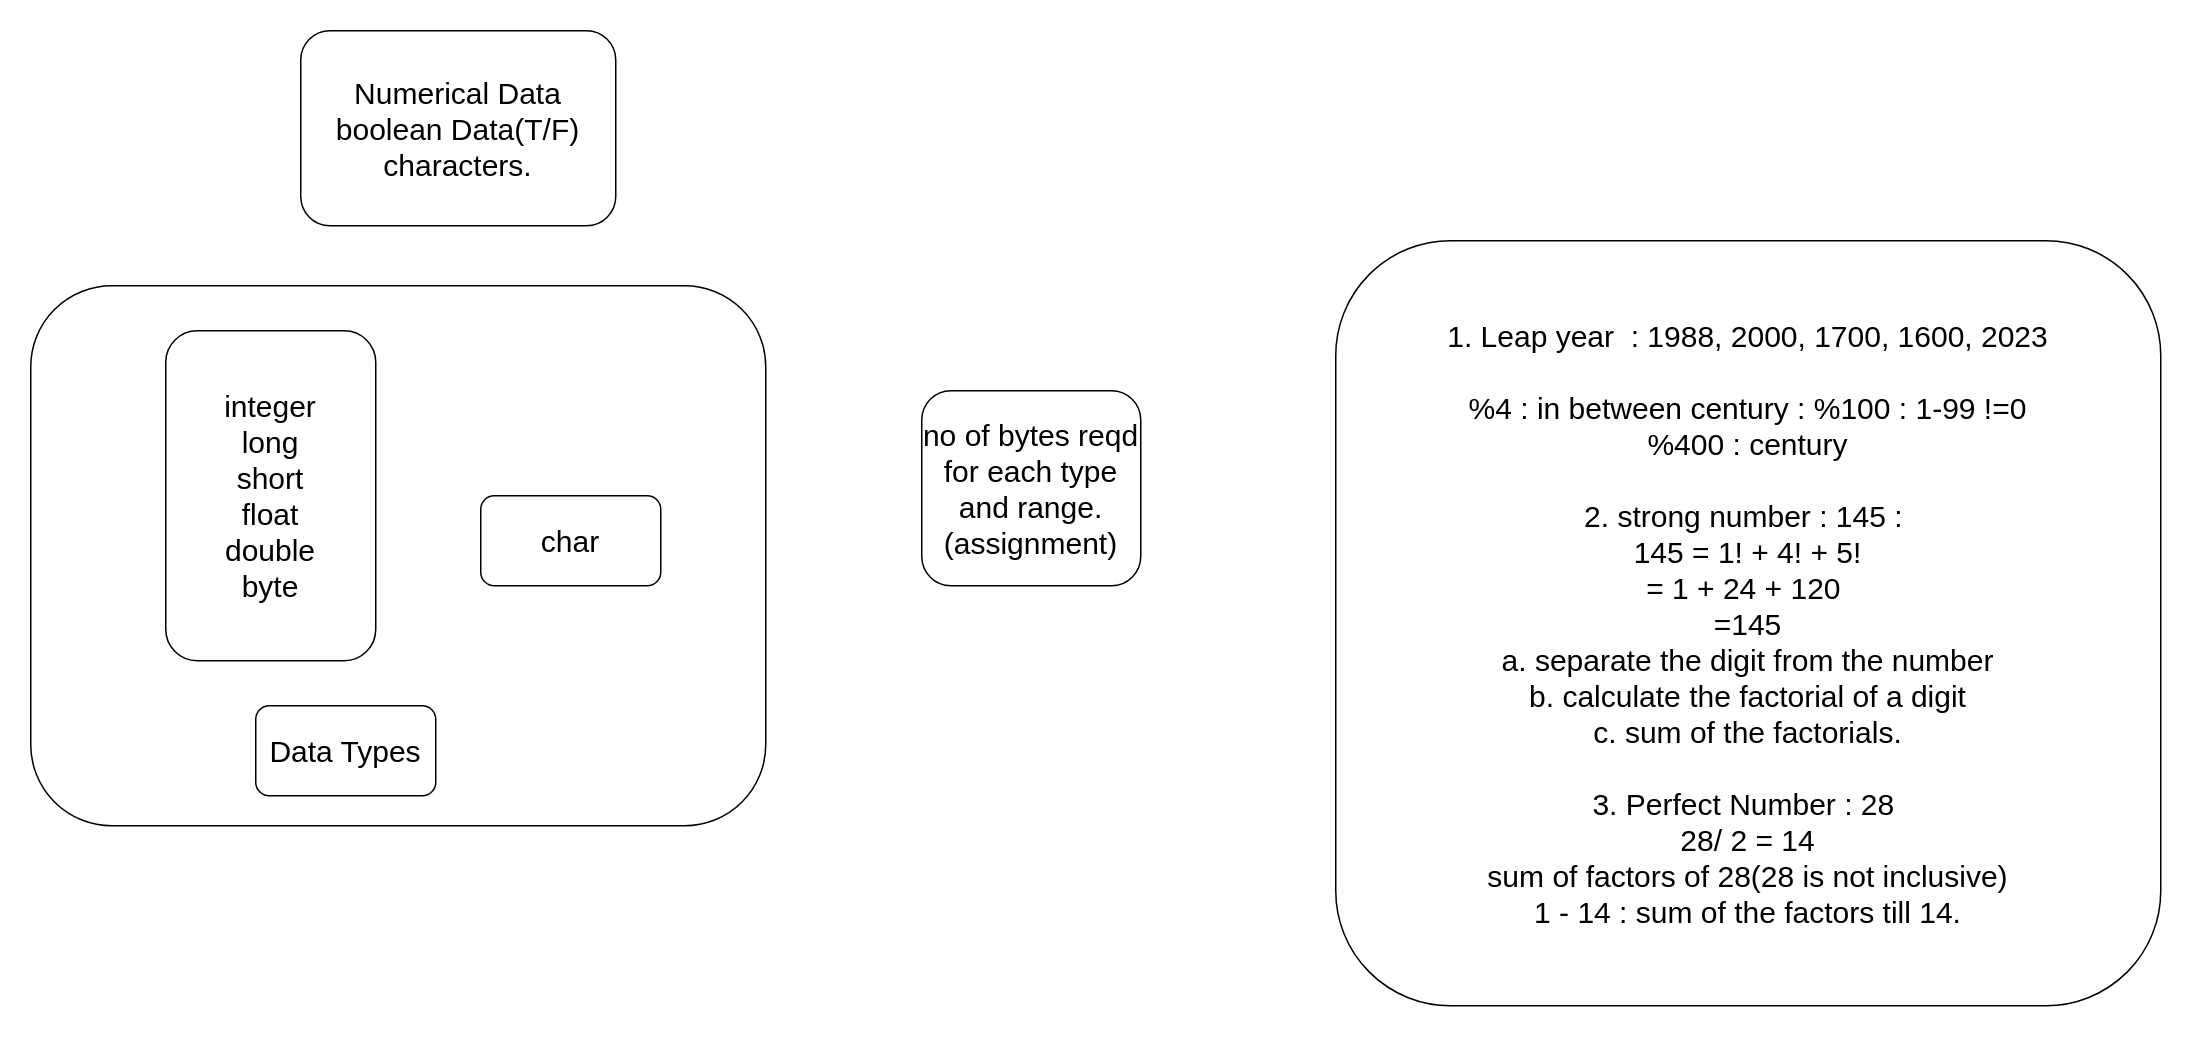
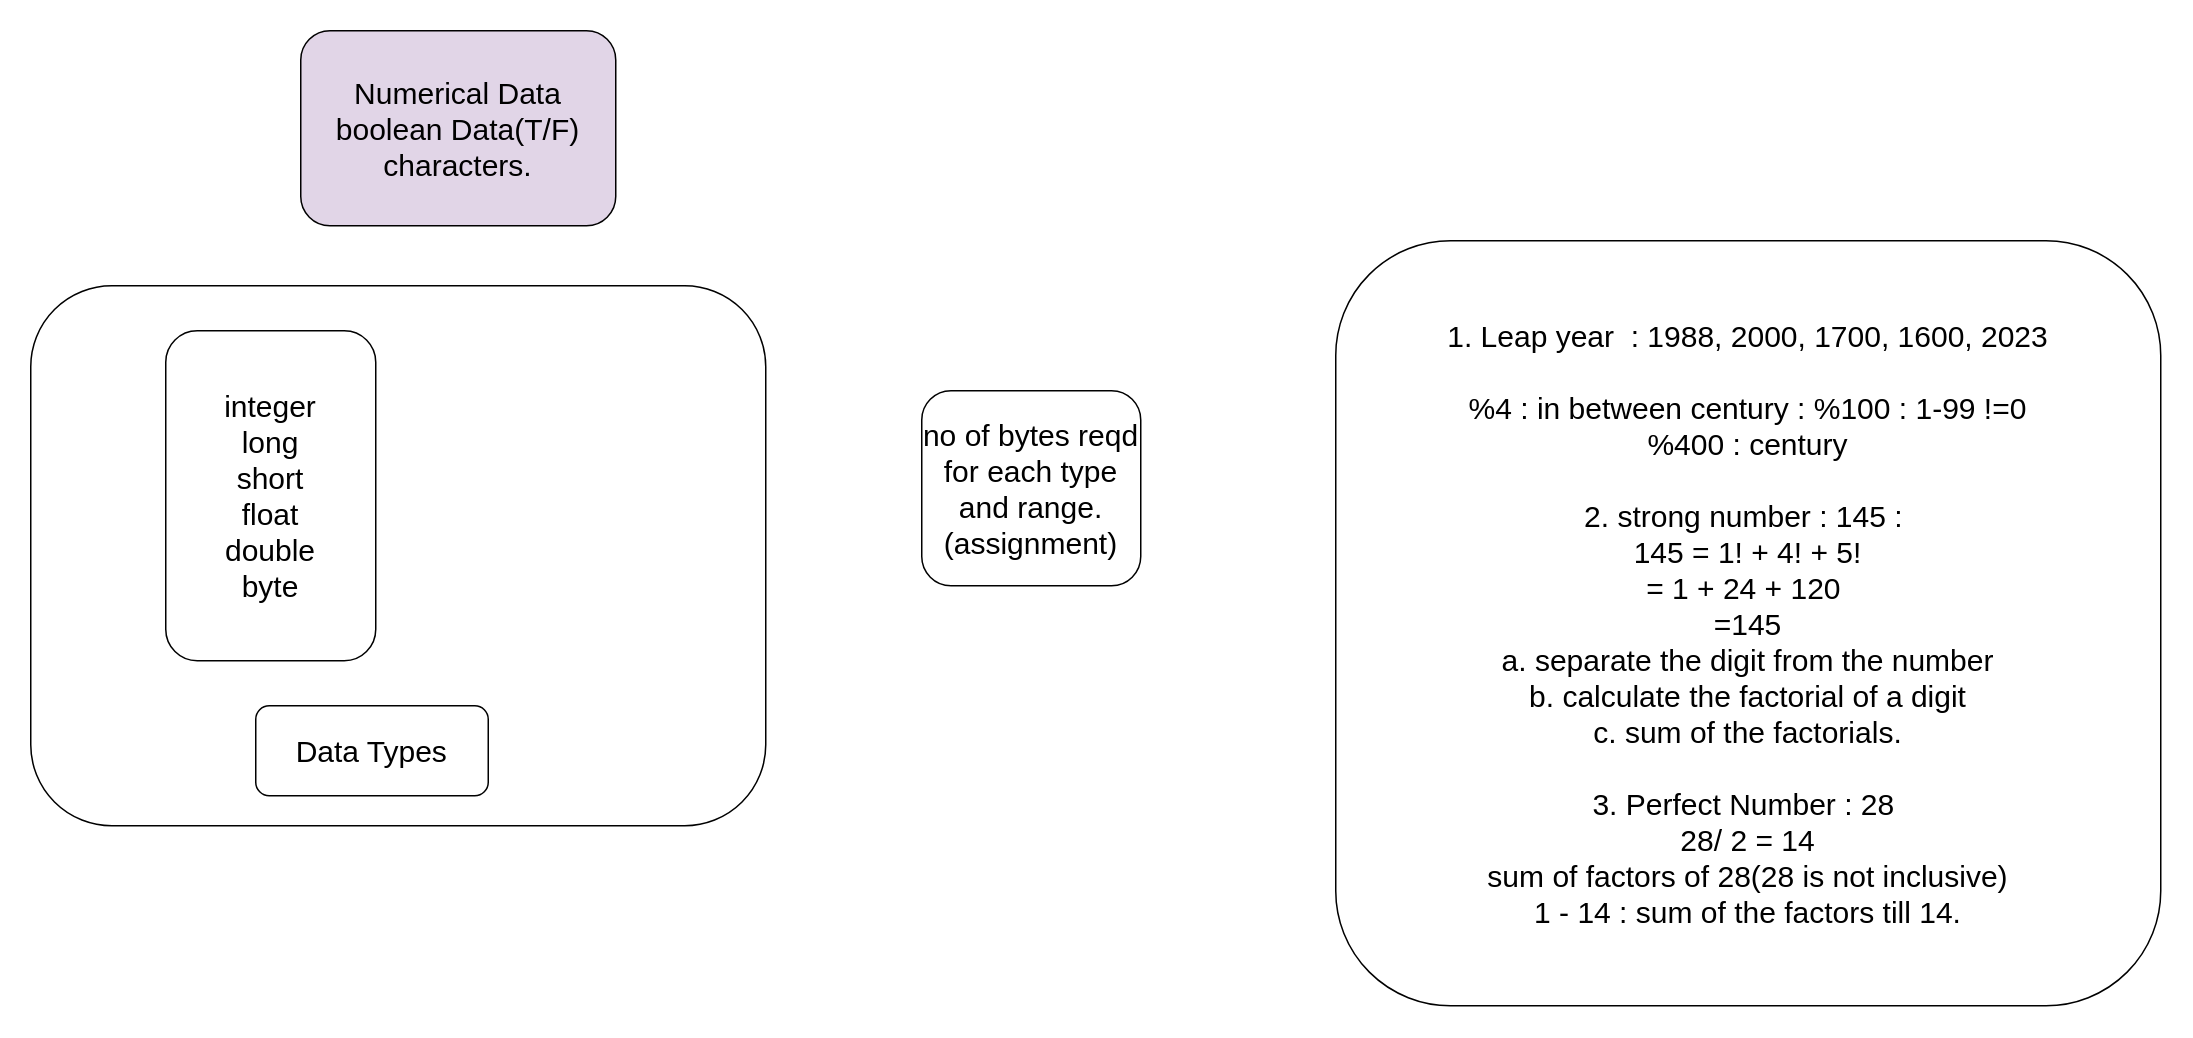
node "Numerical Data boolean Data(T/F) characters.": fillcolor #ffffff -> #e1d5e7
node "char": removed
node "Data Types": size 180x90 -> 233x90
